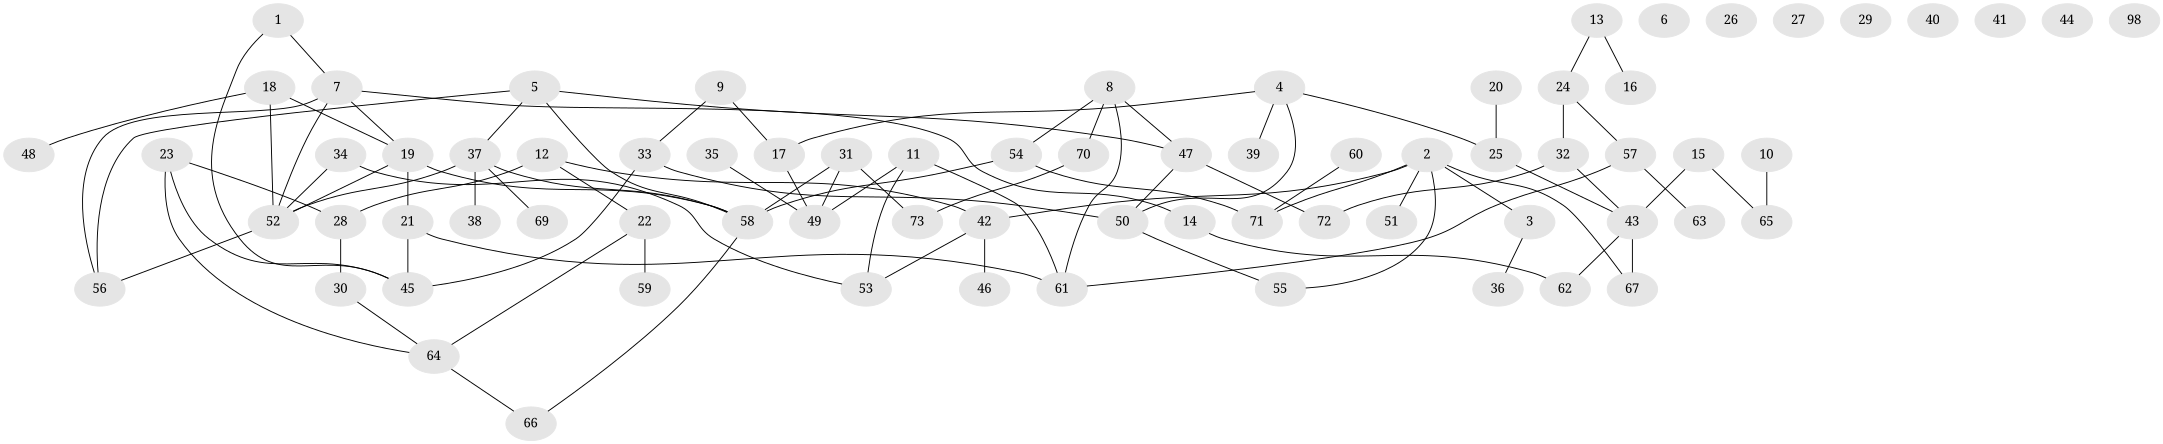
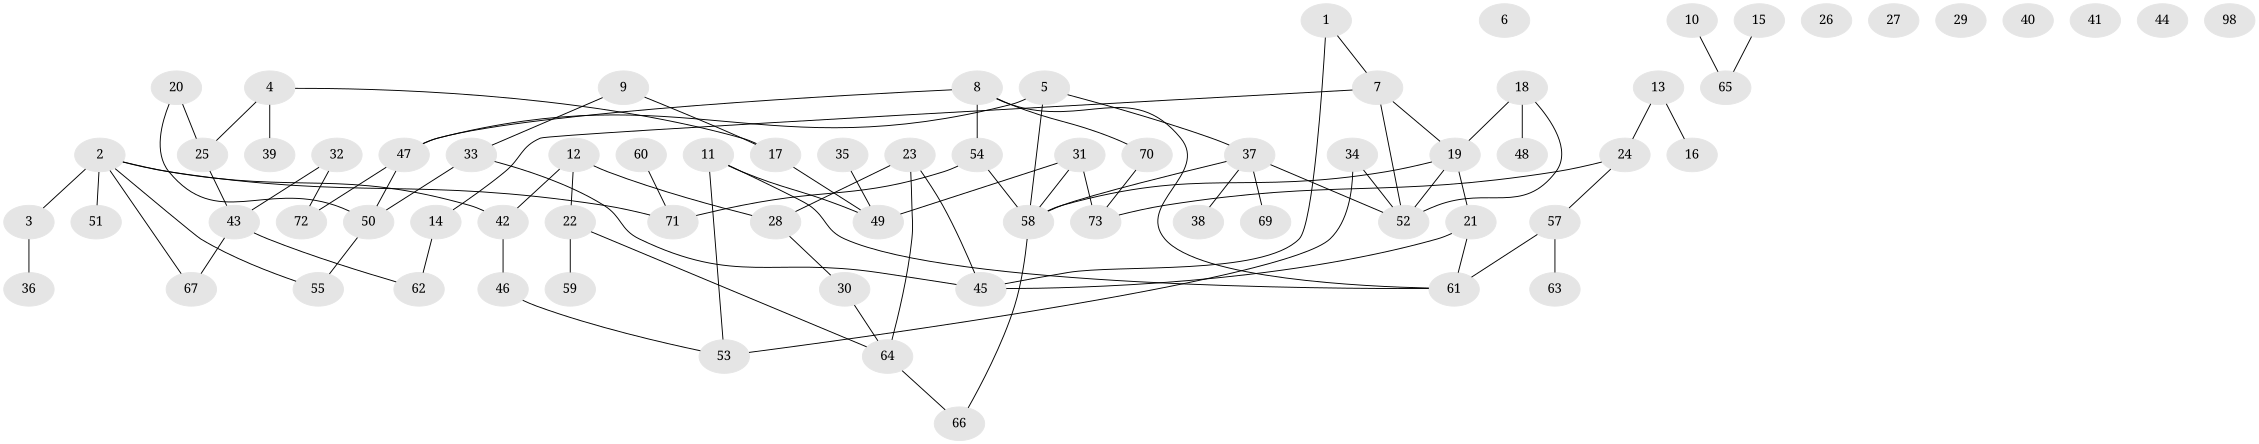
edge "24" -- "32": now "24" -- "73"
edge "15" -- "43": removed
edge "4" -- "50": now "20" -- "50"
edge "42" -- "53": now "46" -- "53"
node "56": removed
